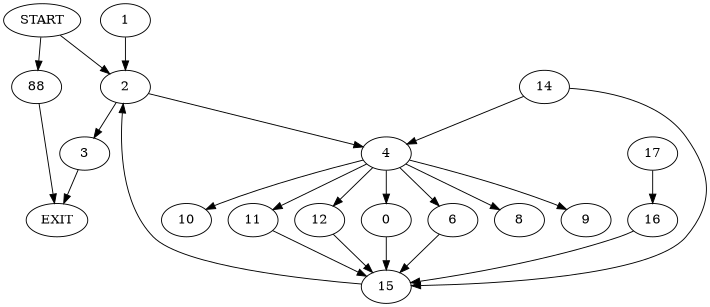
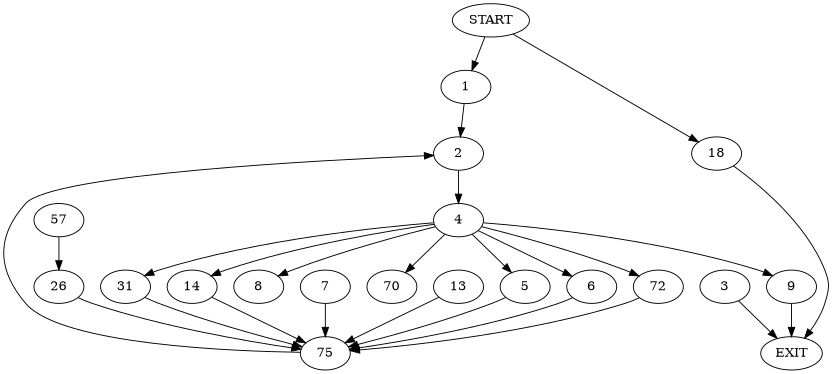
edge "START" -> "2": now "START" -> "1"
node "88": label "88" -> "18"
edge "2" -> "3": removed
edge "14" -> "4": reversed
node "17": label "17" -> "57"
node "10": label "10" -> "70"
node "11": label "11" -> "31"
node "12": label "12" -> "72"
node "0": label "0" -> "5"
node "16": label "16" -> "26"
node "7": added
node "15": label "15" -> "75"
node "13": added
edge "9" -> "EXIT": added
